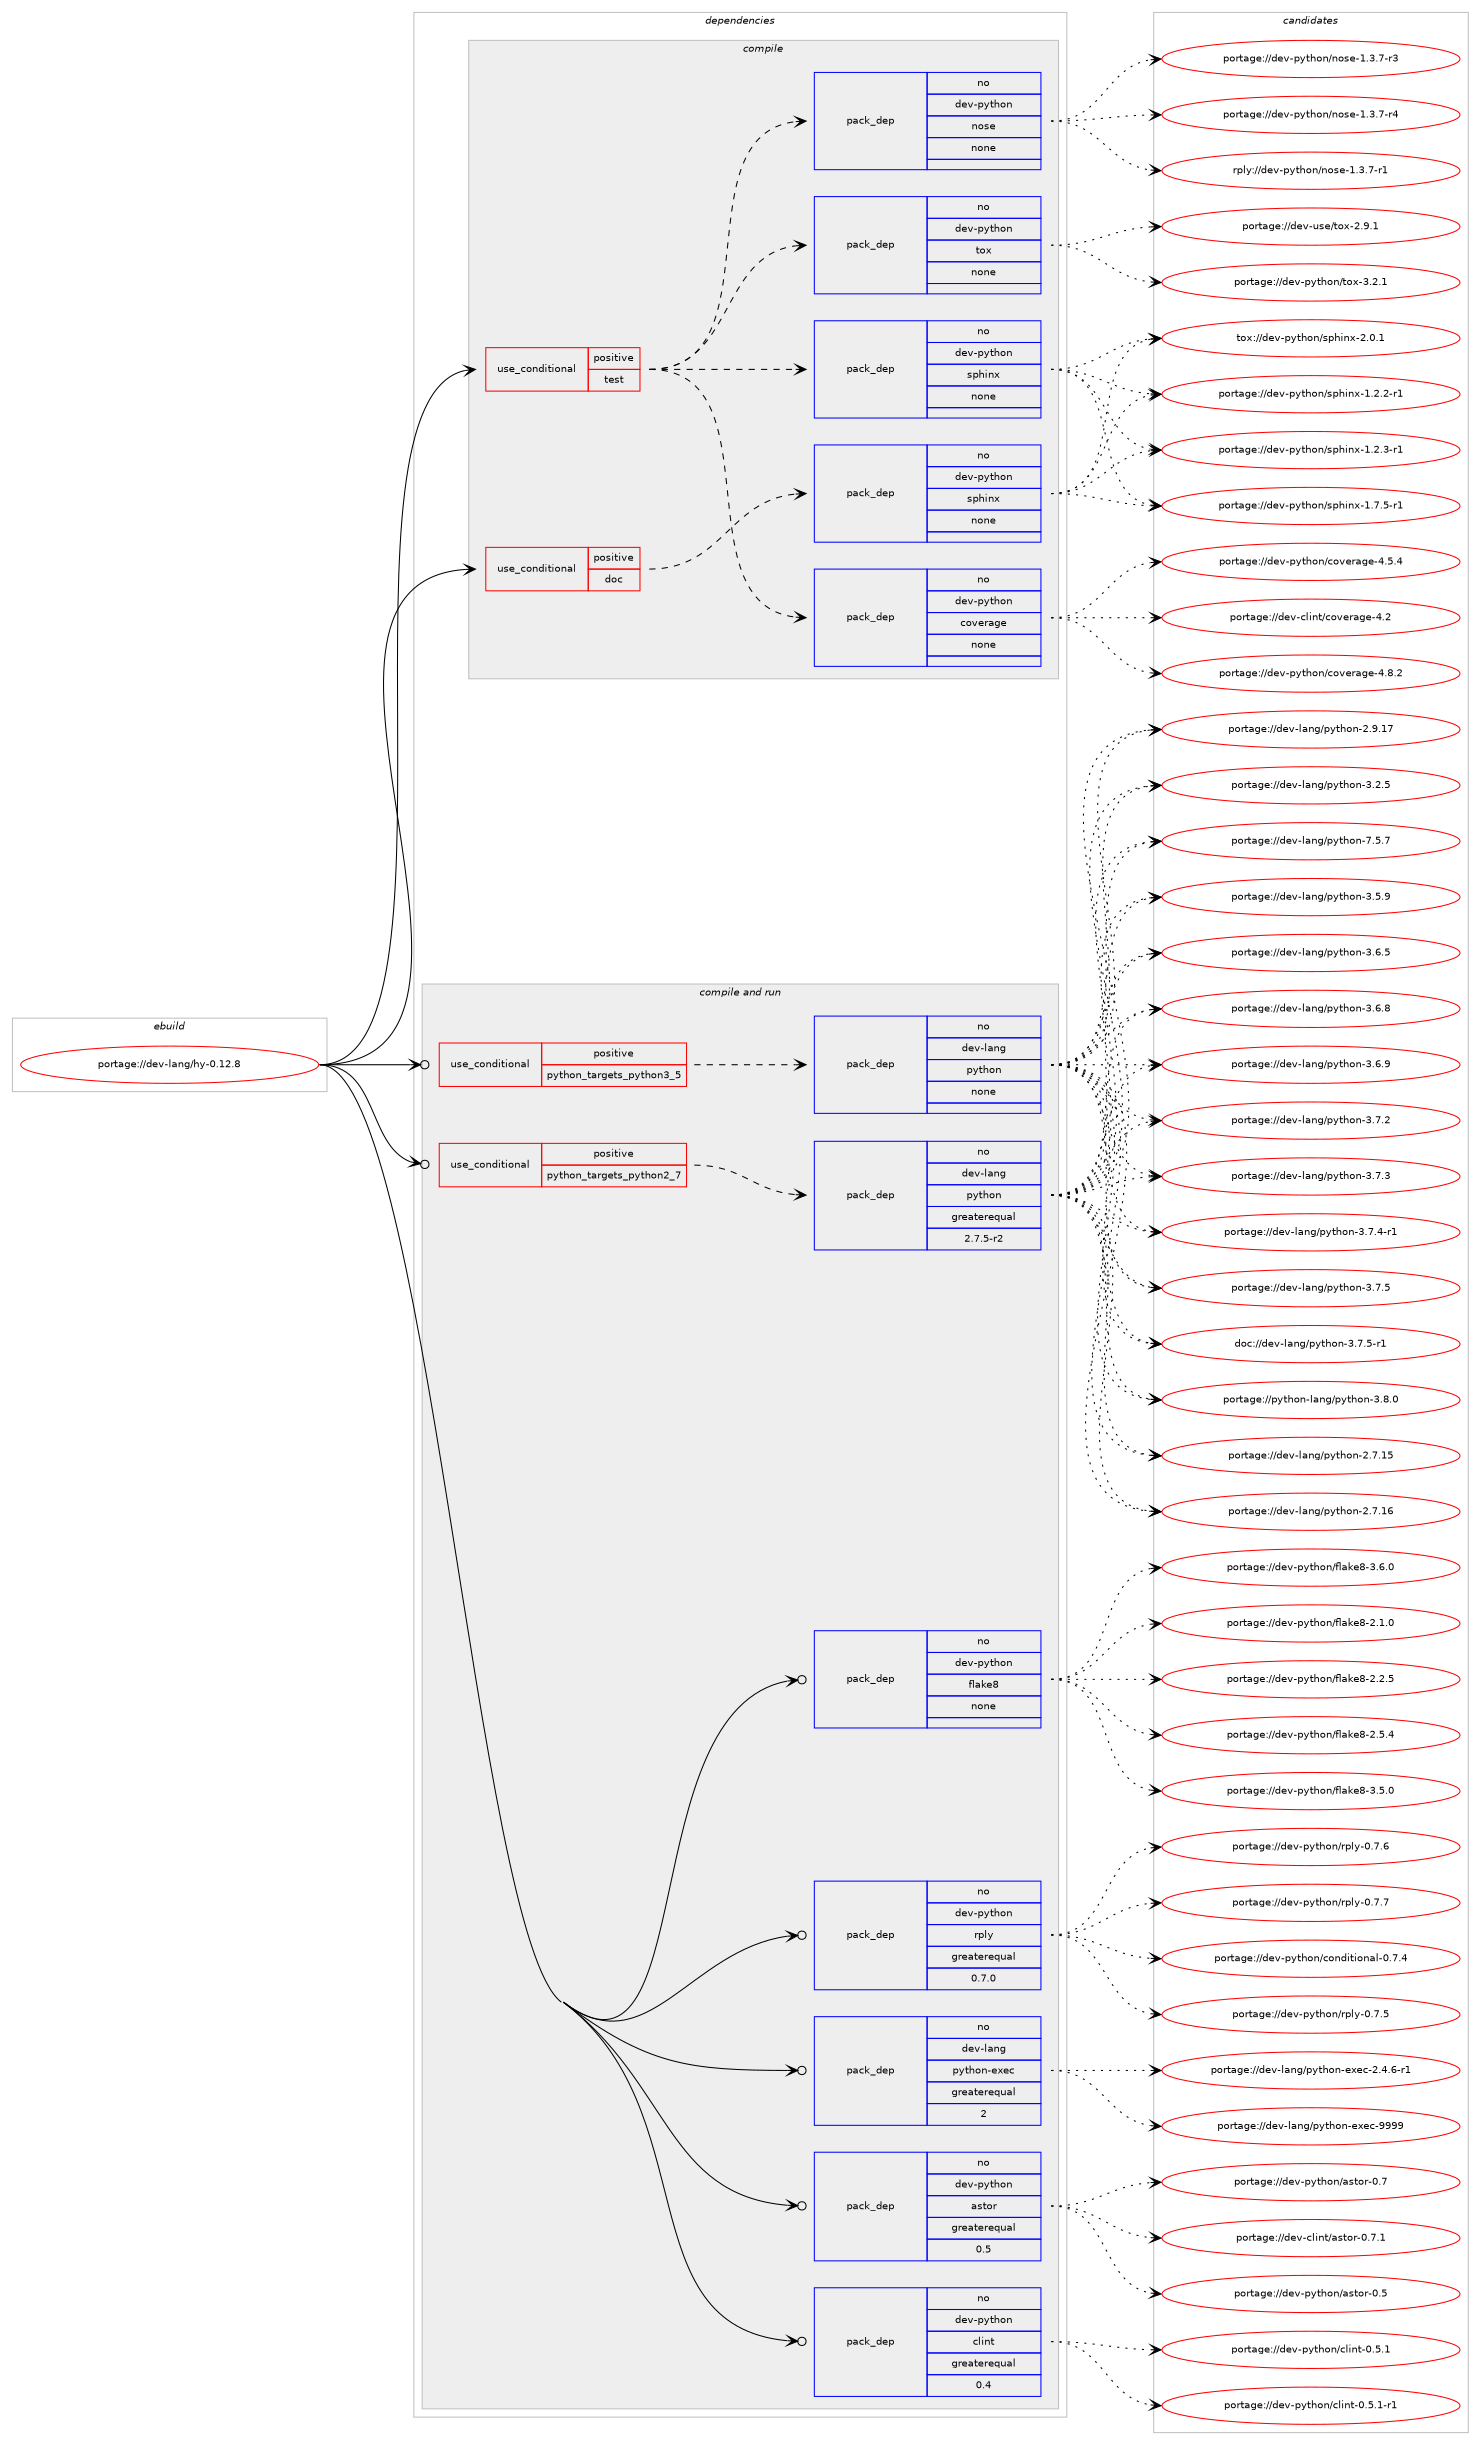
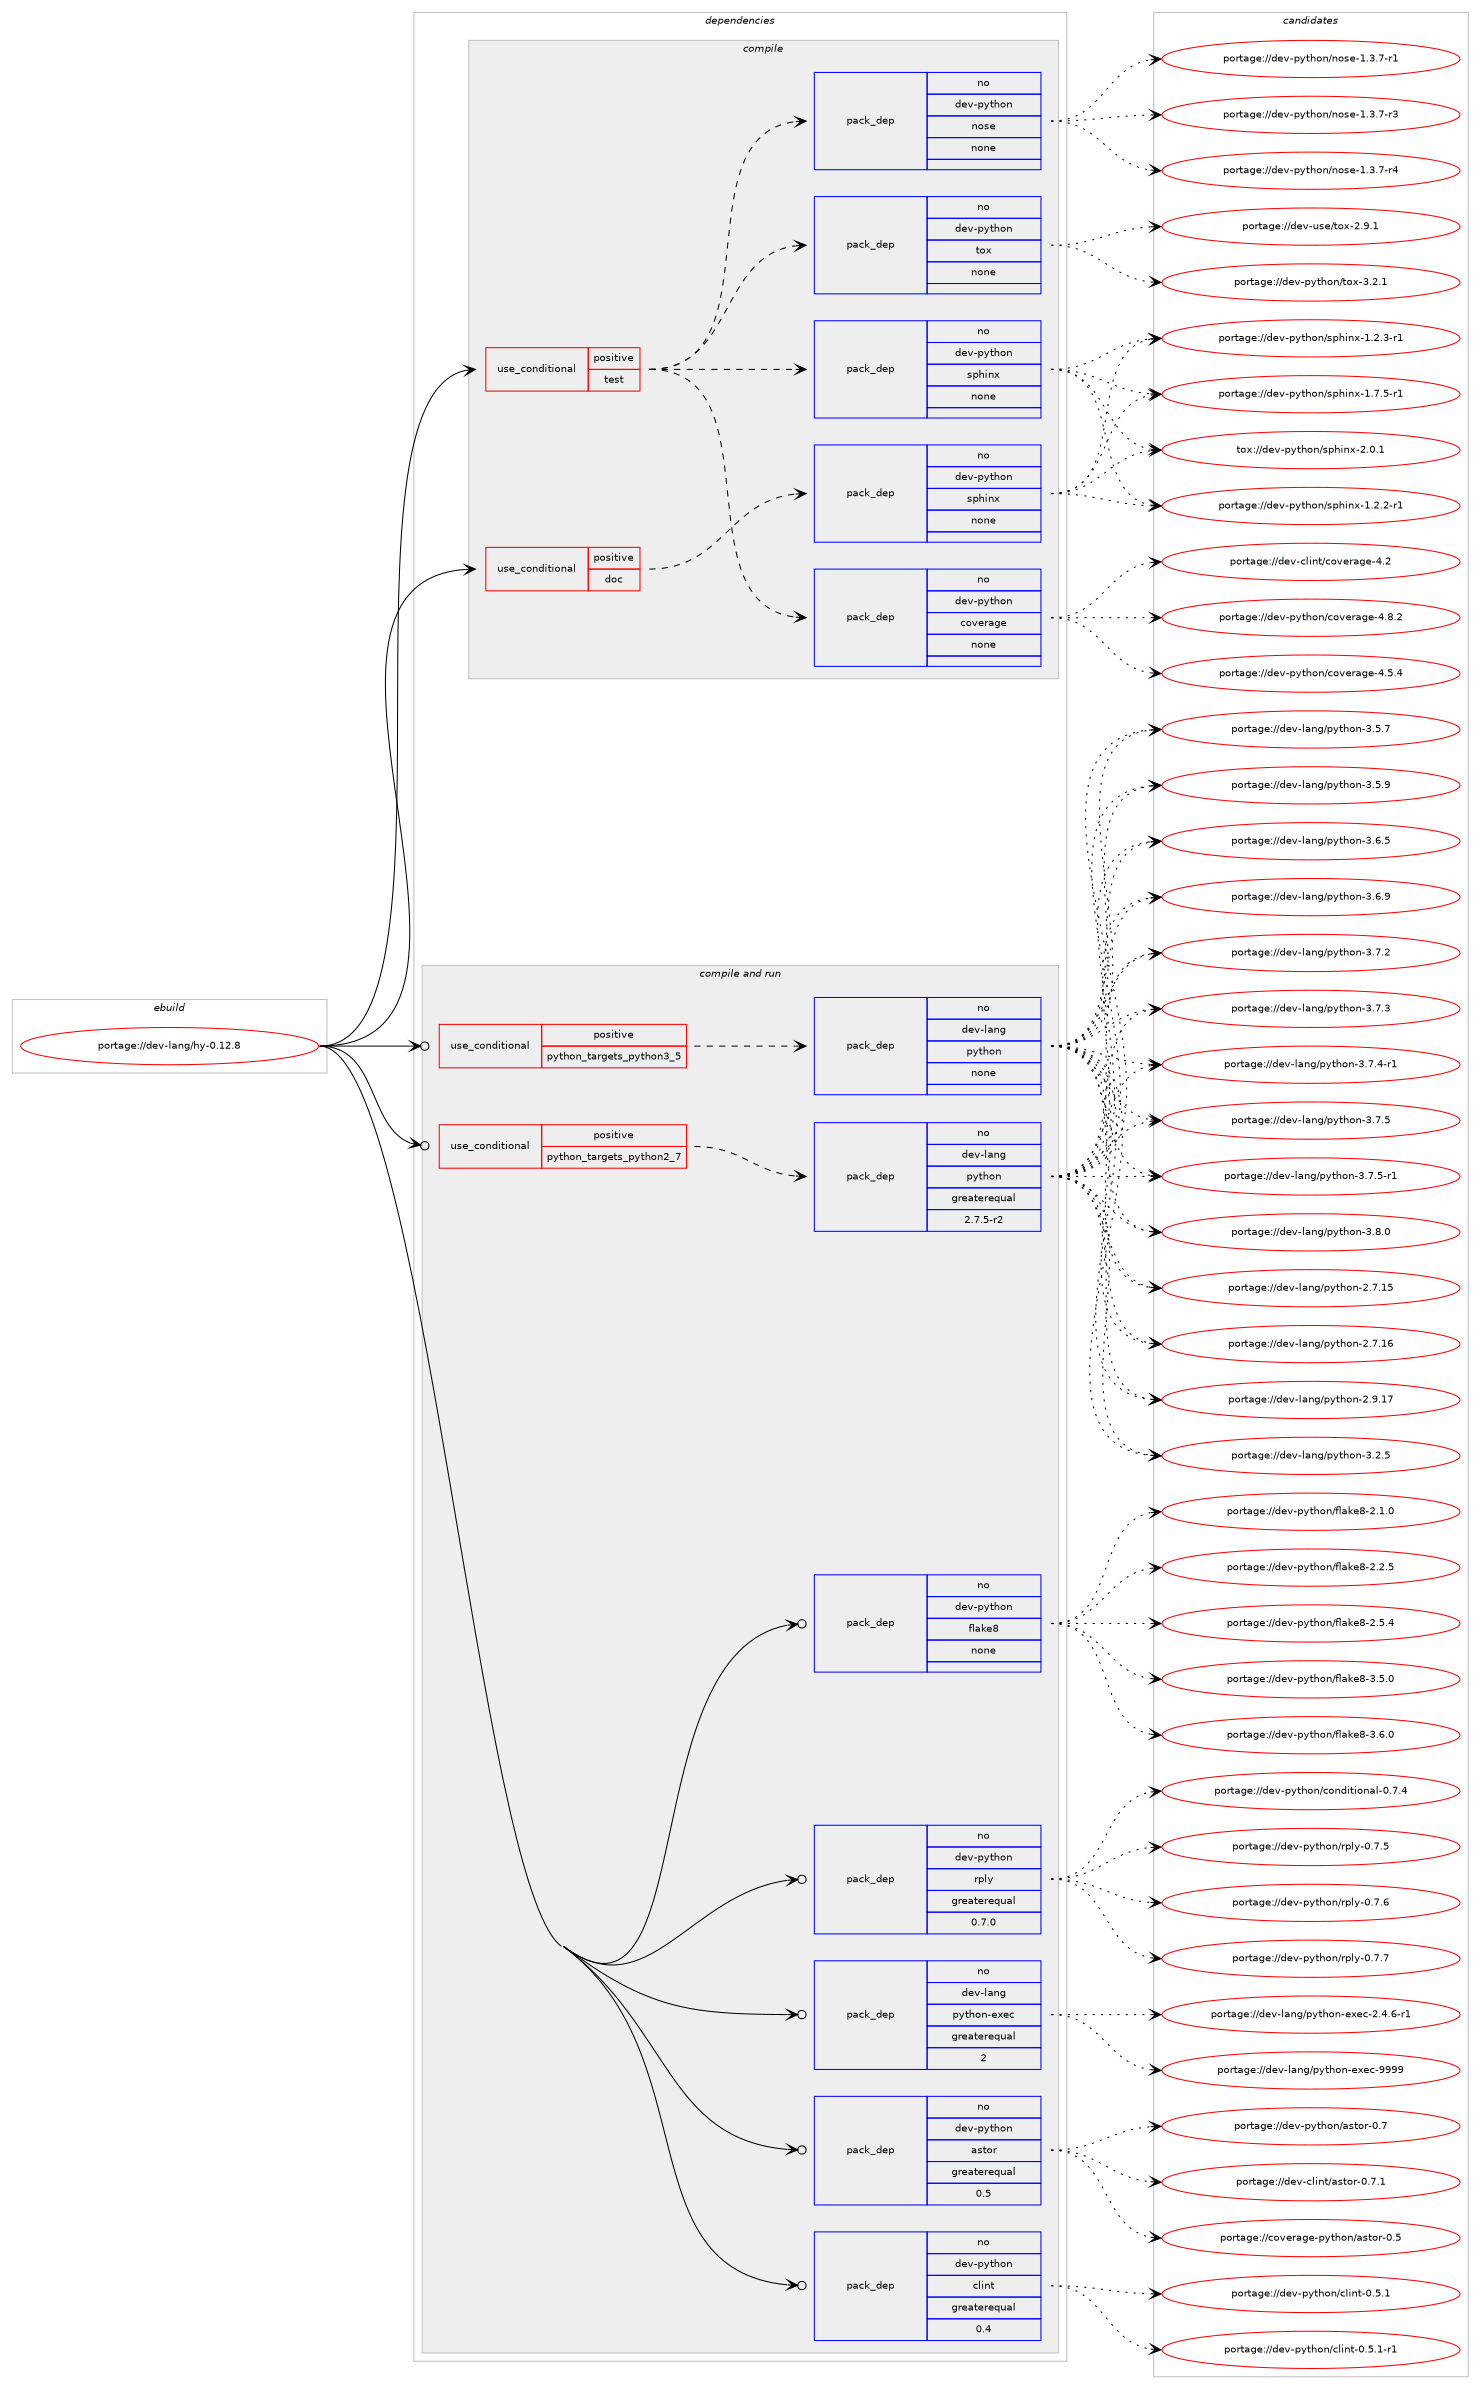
node "rply://dev-python/nose-1.3.7-r1": label "rply://dev-python/nose-1.3.7-r1" -> "portage://dev-python/nose-1.3.7-r1"
node "portage://dev-lang/python-7.5.7": label "portage://dev-lang/python-7.5.7" -> "portage://dev-lang/python-3.5.7"
node "portage://dev-lang/python-3.6.8": removed
node "doc://dev-lang/python-3.7.5-r1": label "doc://dev-lang/python-3.7.5-r1" -> "portage://dev-lang/python-3.7.5-r1"
node "portage://python-lang/python-3.8.0": label "portage://python-lang/python-3.8.0" -> "portage://dev-lang/python-3.8.0"
node "portage://dev-python/astor-0.5": label "portage://dev-python/astor-0.5" -> "portage://coverage-python/astor-0.5"
